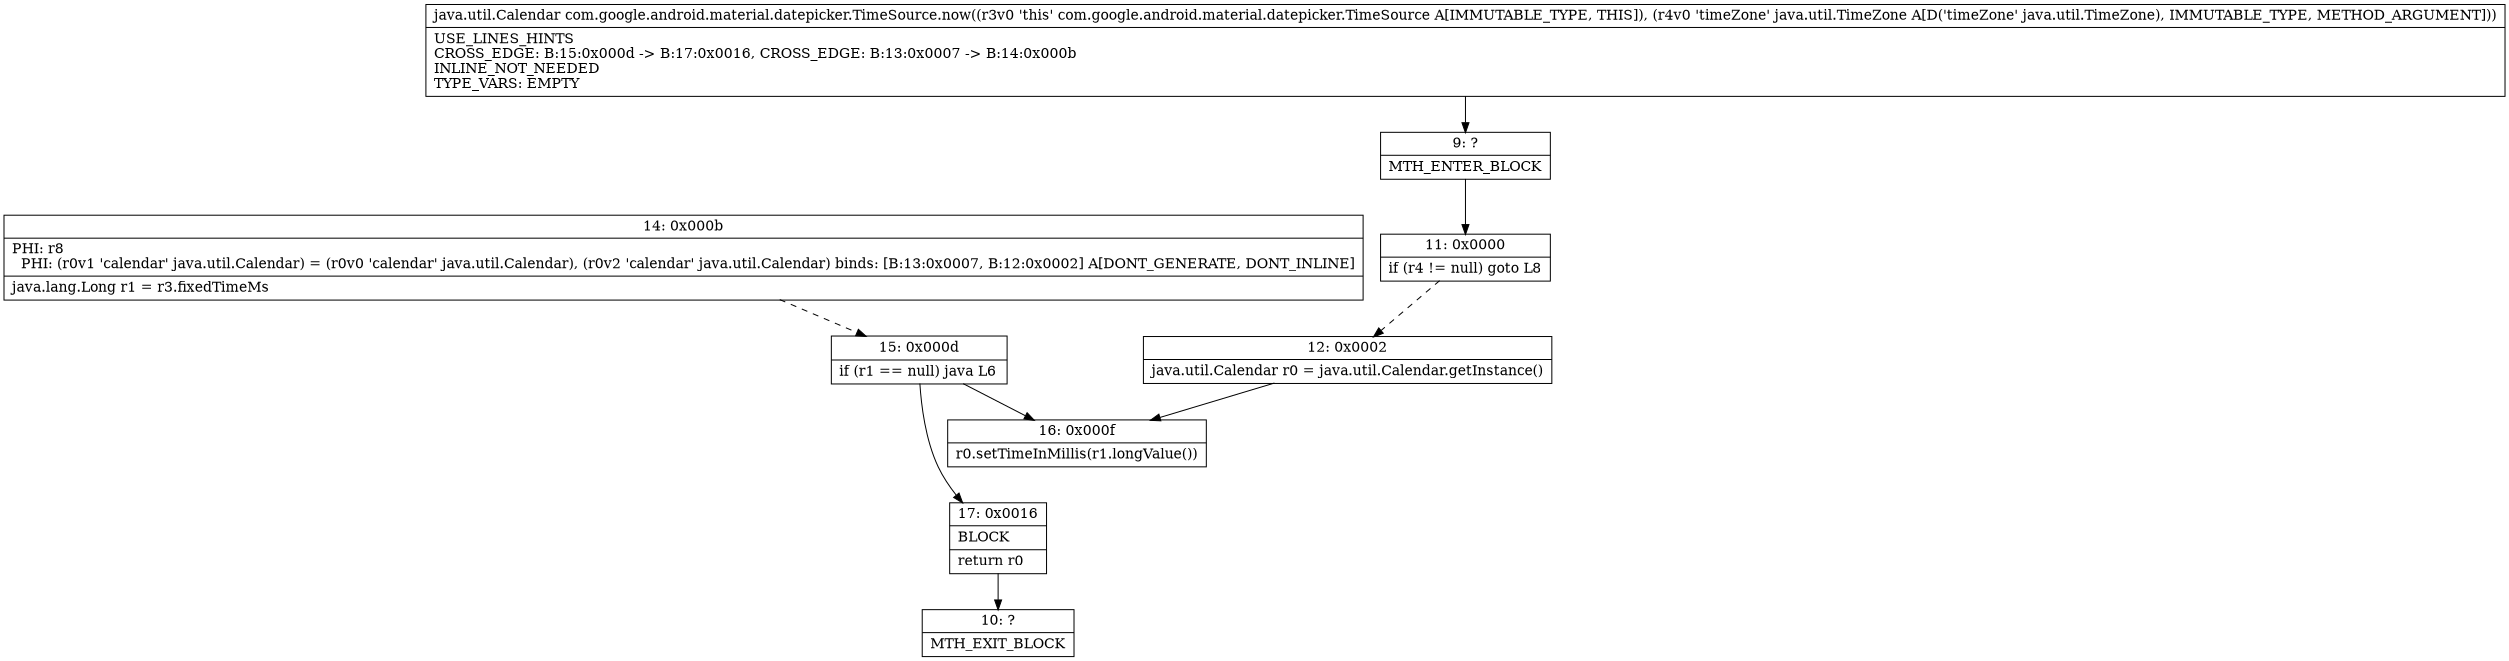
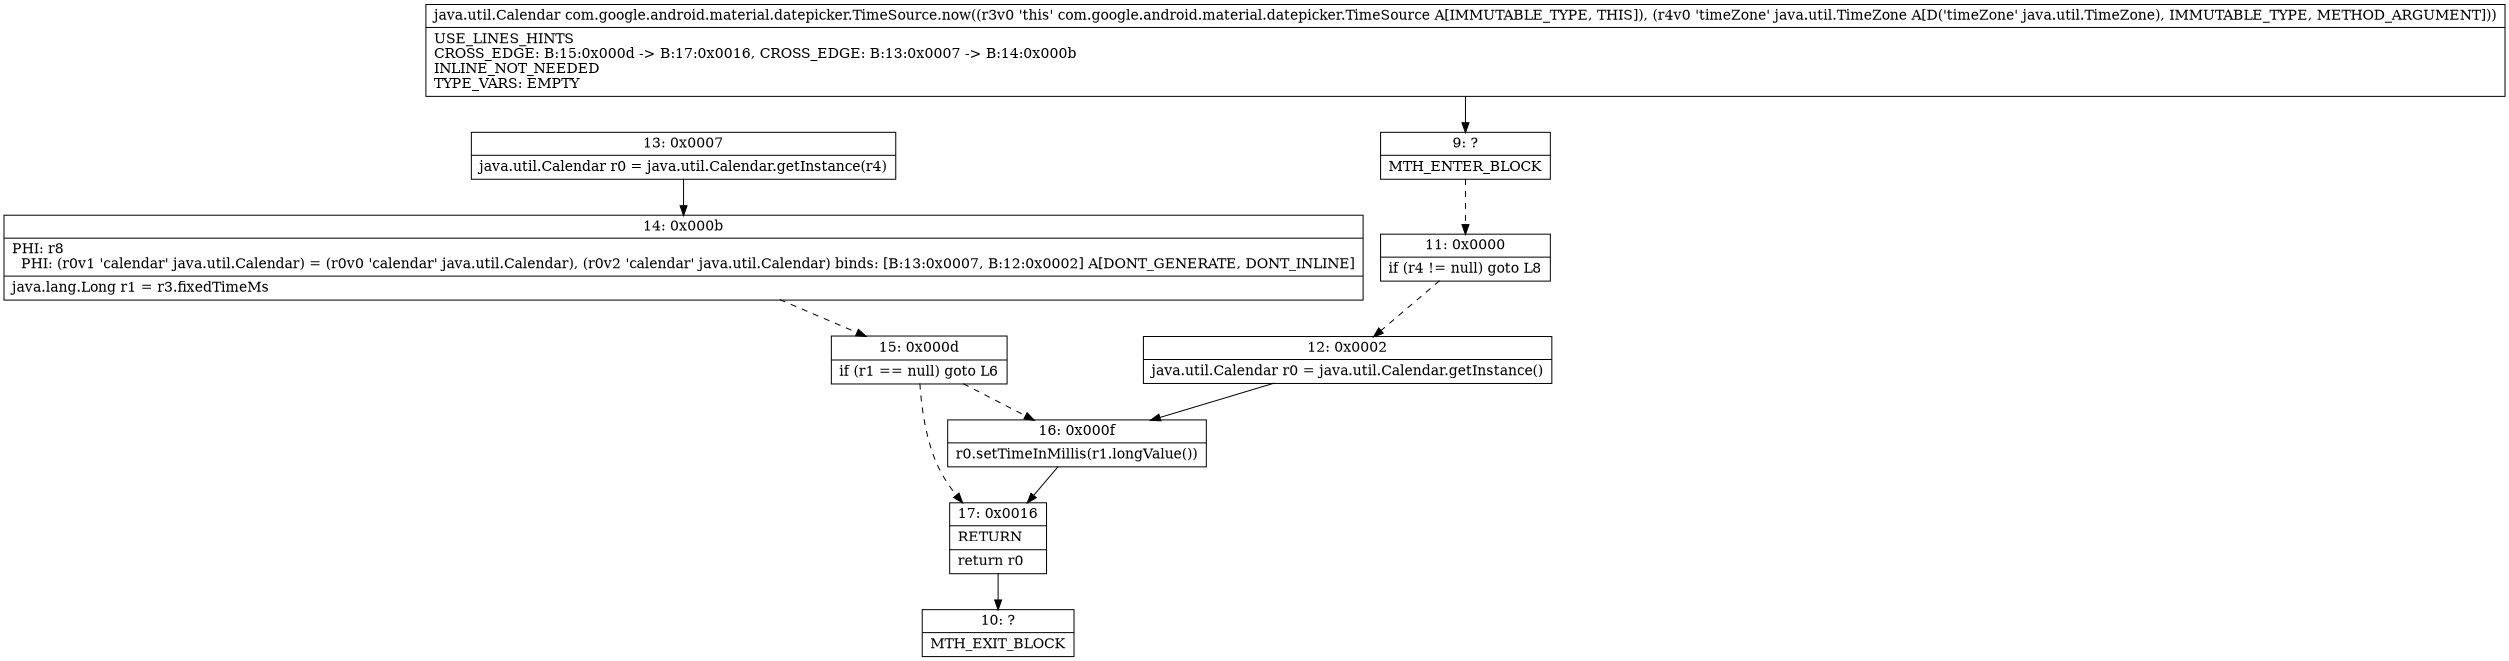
node "13: 0x0007": added
edge "9: ?" -> "11: 0x0000": style solid -> dashed
node "15: 0x000d": text "if (r1 == null) java L6" -> "if (r1 == null) goto L6"
edge "15: 0x000d" -> "16: 0x000f": style solid -> dashed
edge "15: 0x000d" -> "17: 0x0016": style solid -> dashed
edge "16: 0x000f" -> "17: 0x0016": added
node "17: 0x0016": text "BLOCK" -> "RETURN"
